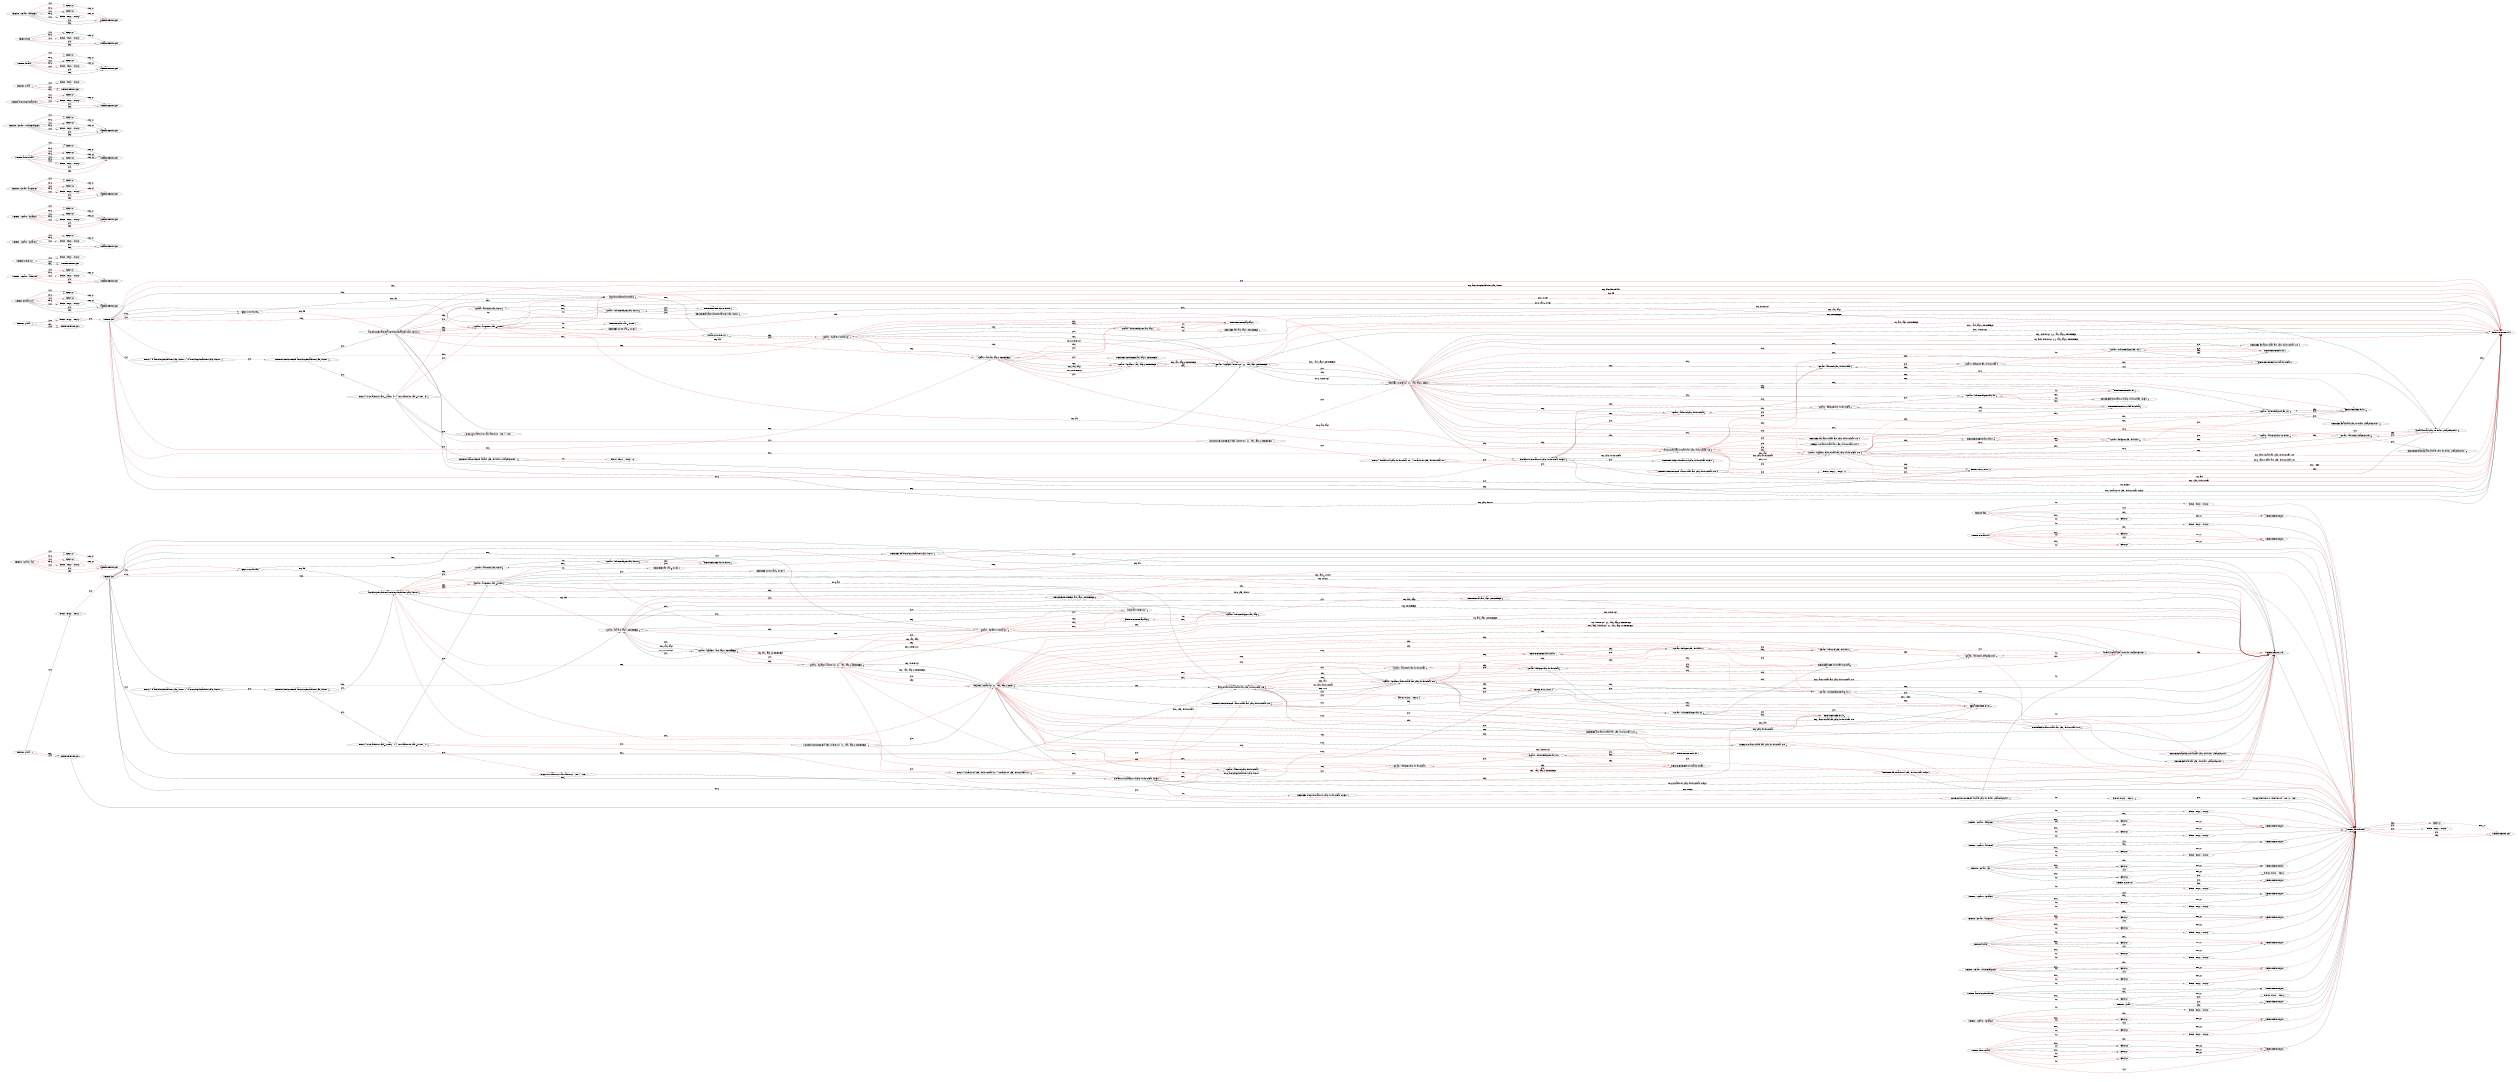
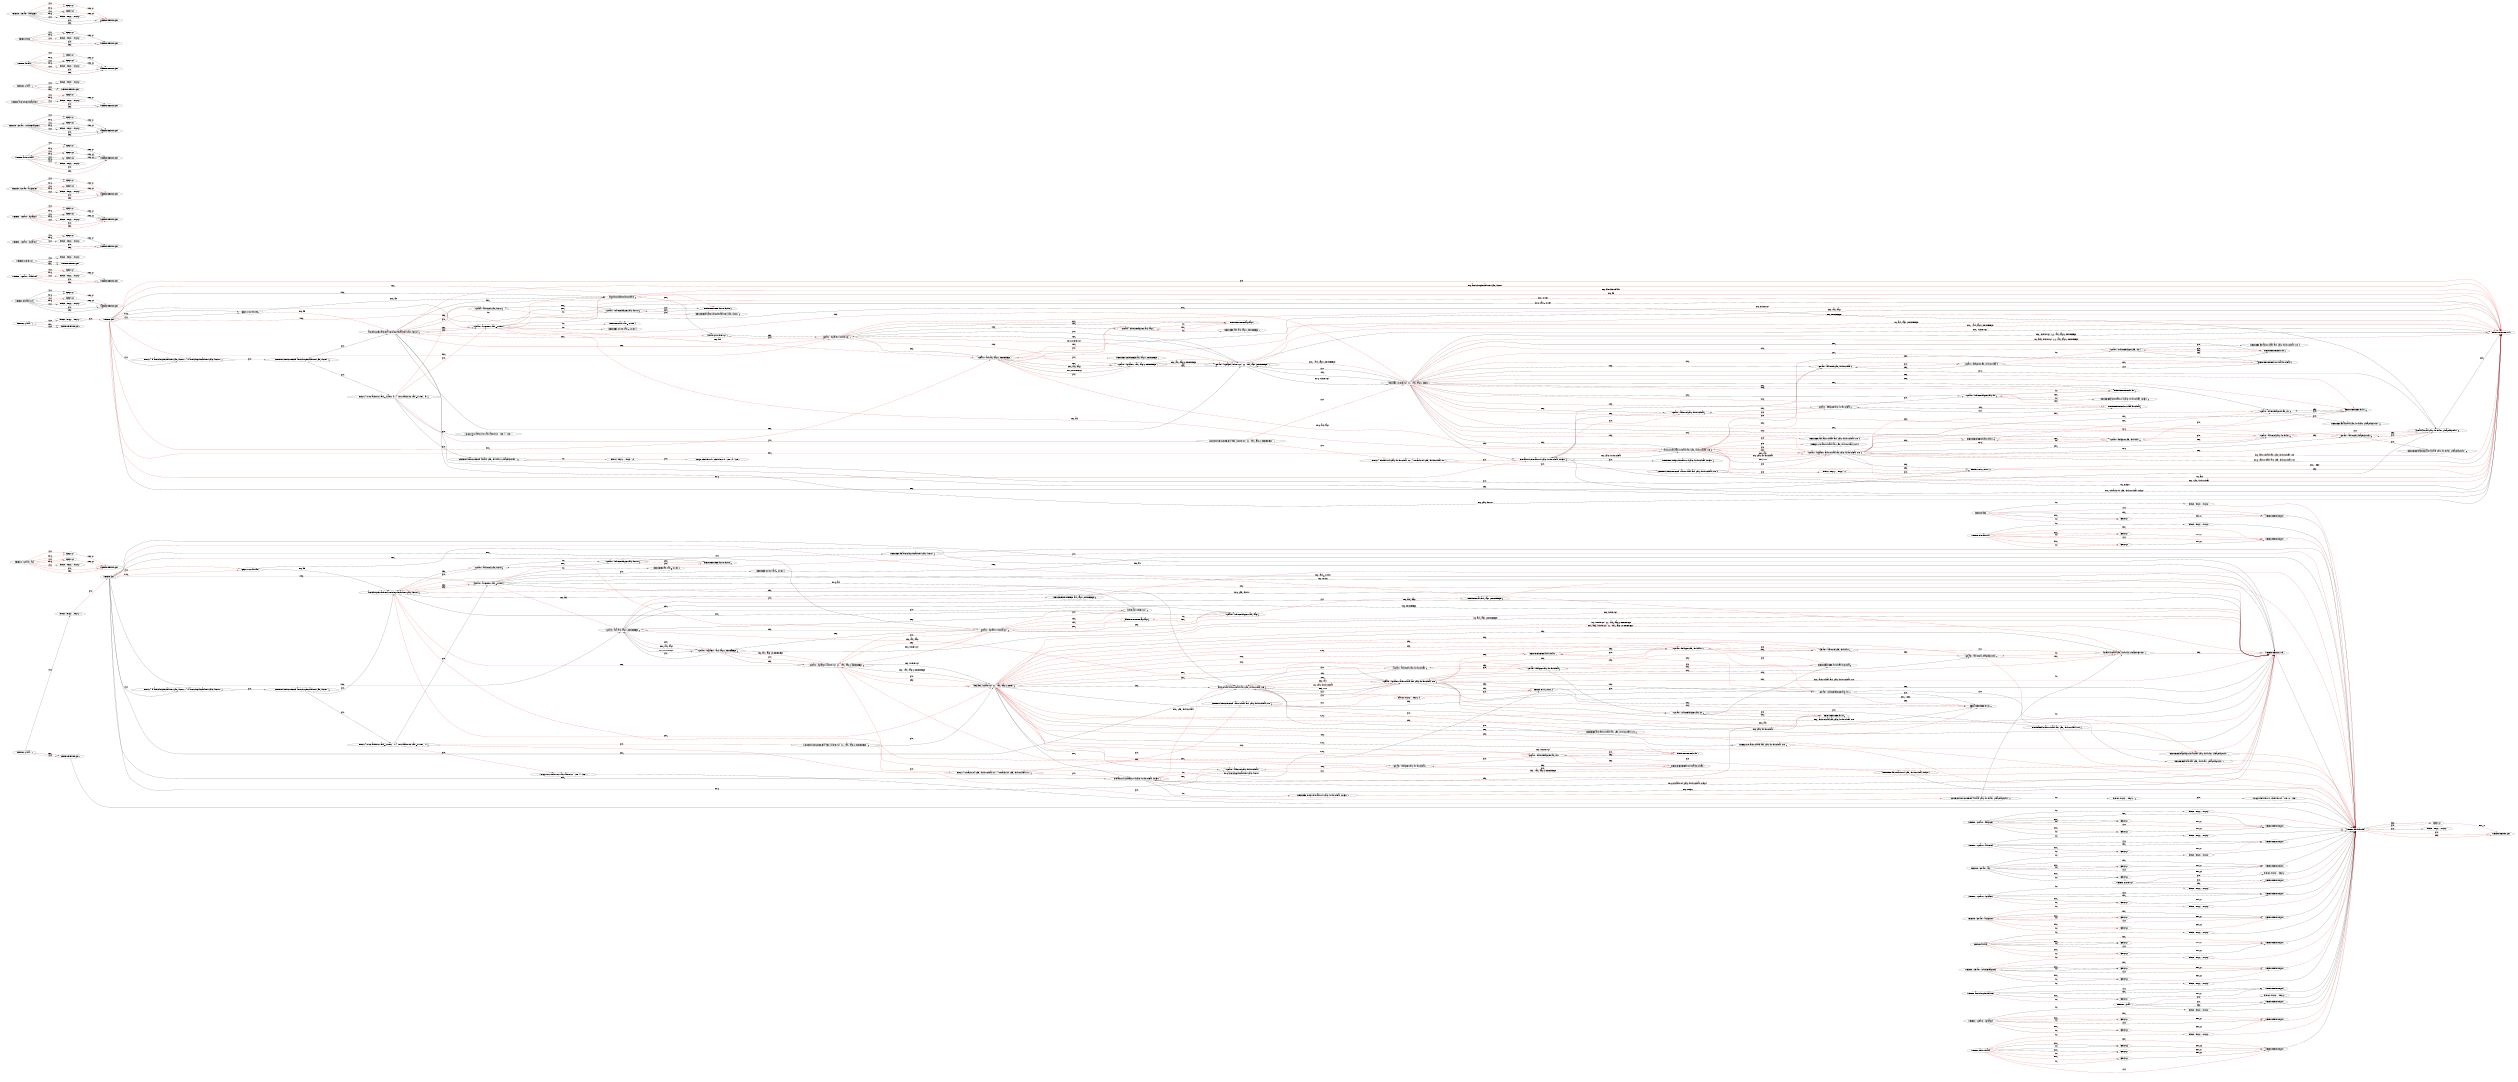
node "<(LOCAL,schedule_work : schedule_work)<SUB>19</SUB>>": added
